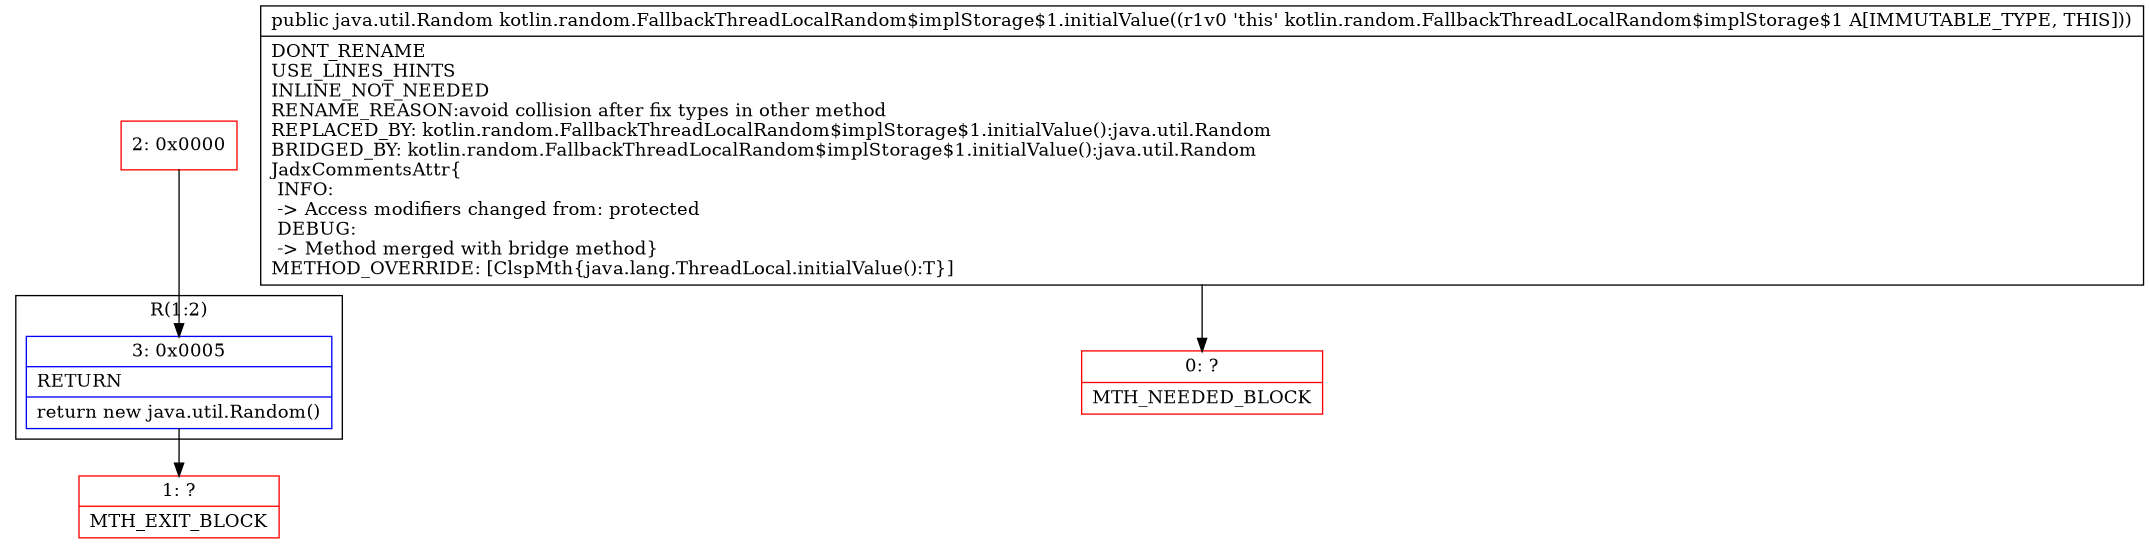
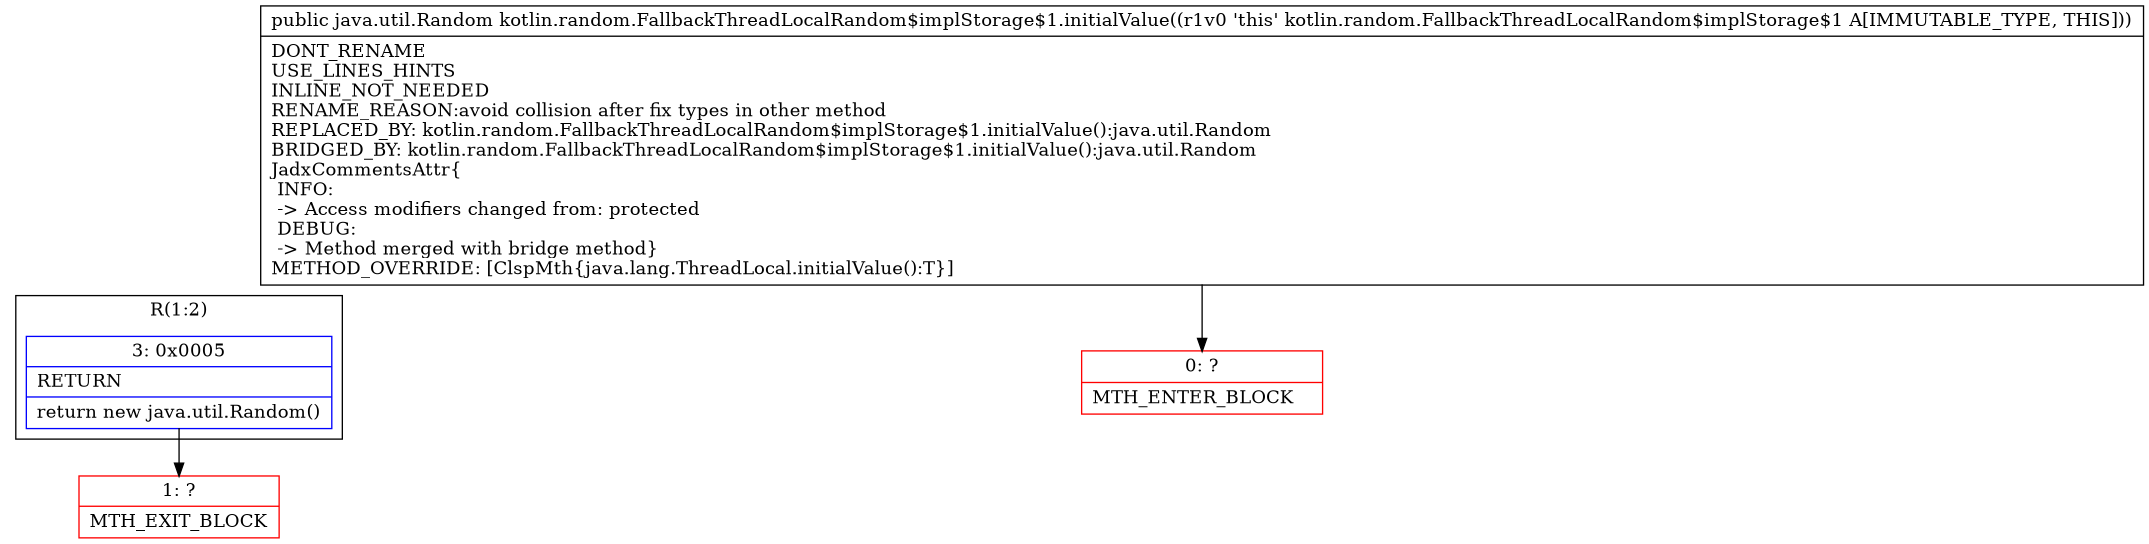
node "2: 0x0000": removed
node "0: ?": text "MTH_NEEDED_BLOCK" -> "MTH_ENTER_BLOCK"
